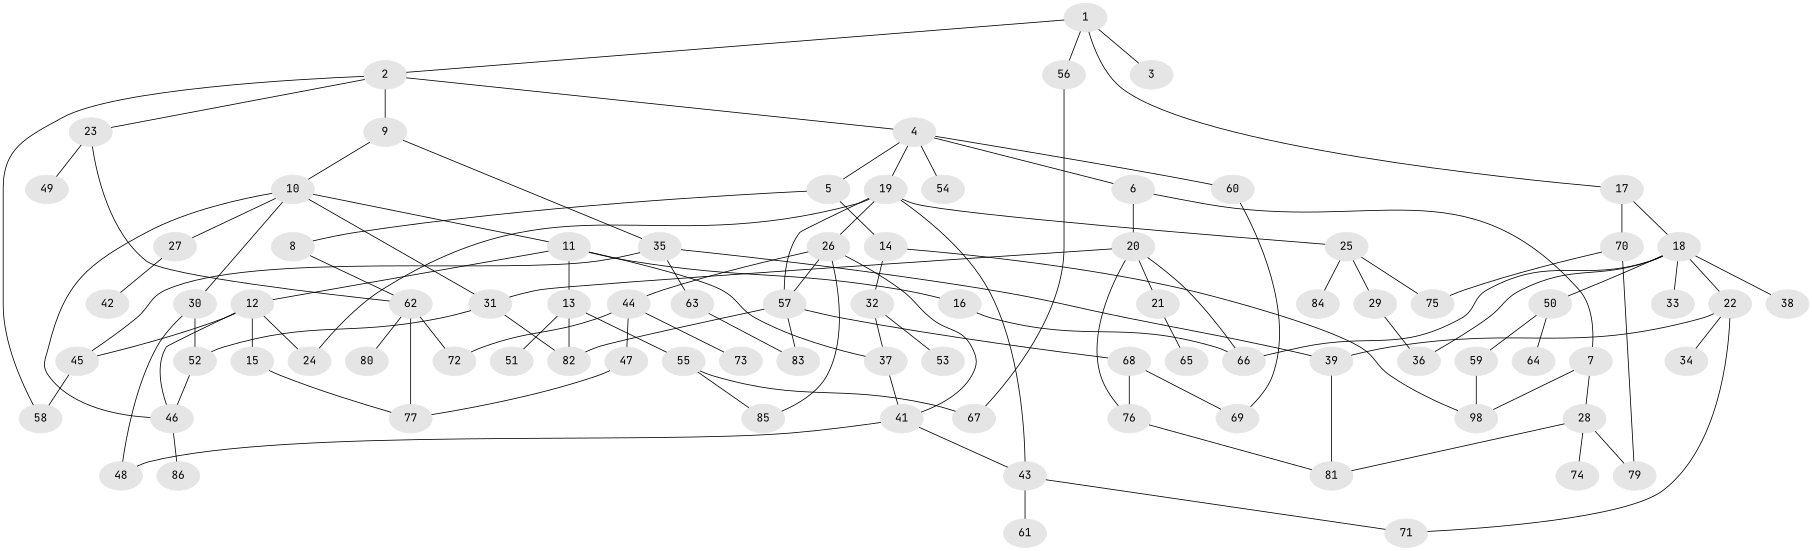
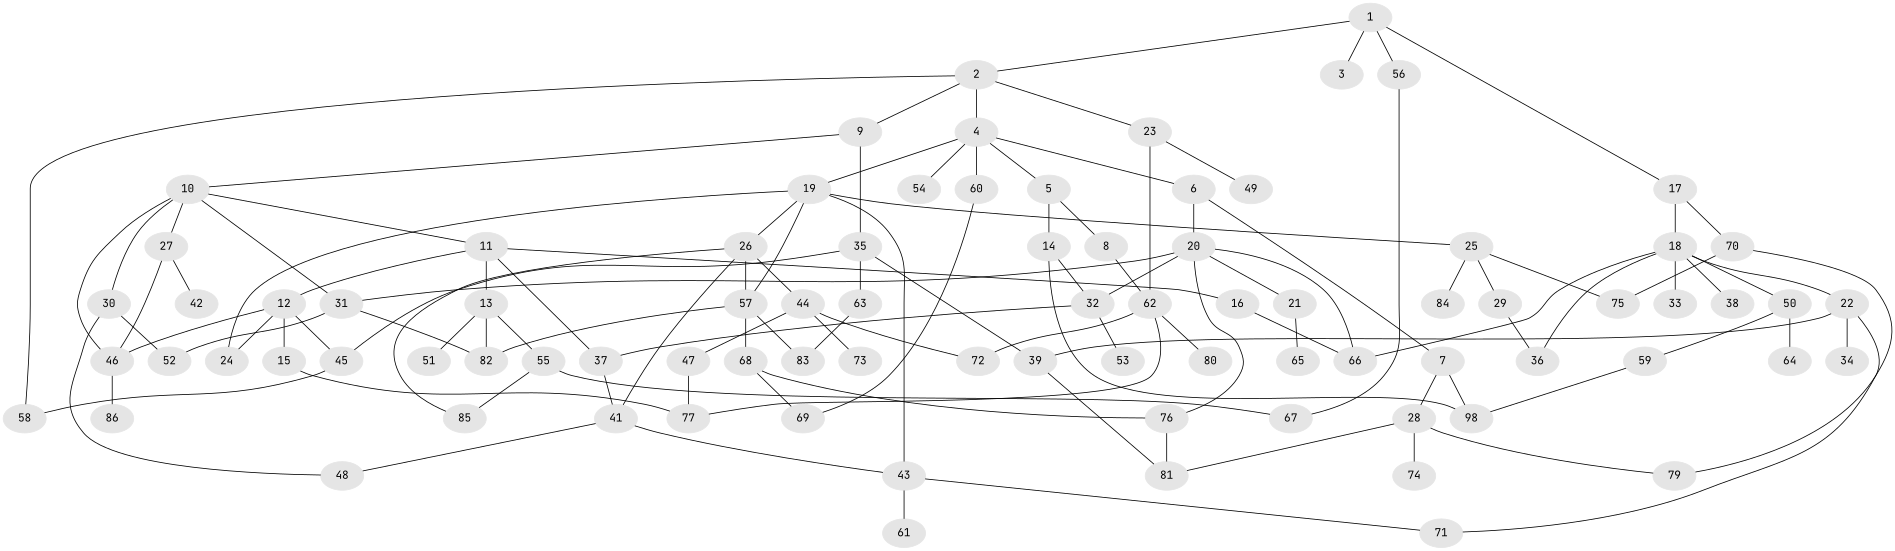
edge "20" -- "32": added
edge "52" -- "46": now "27" -- "46"
